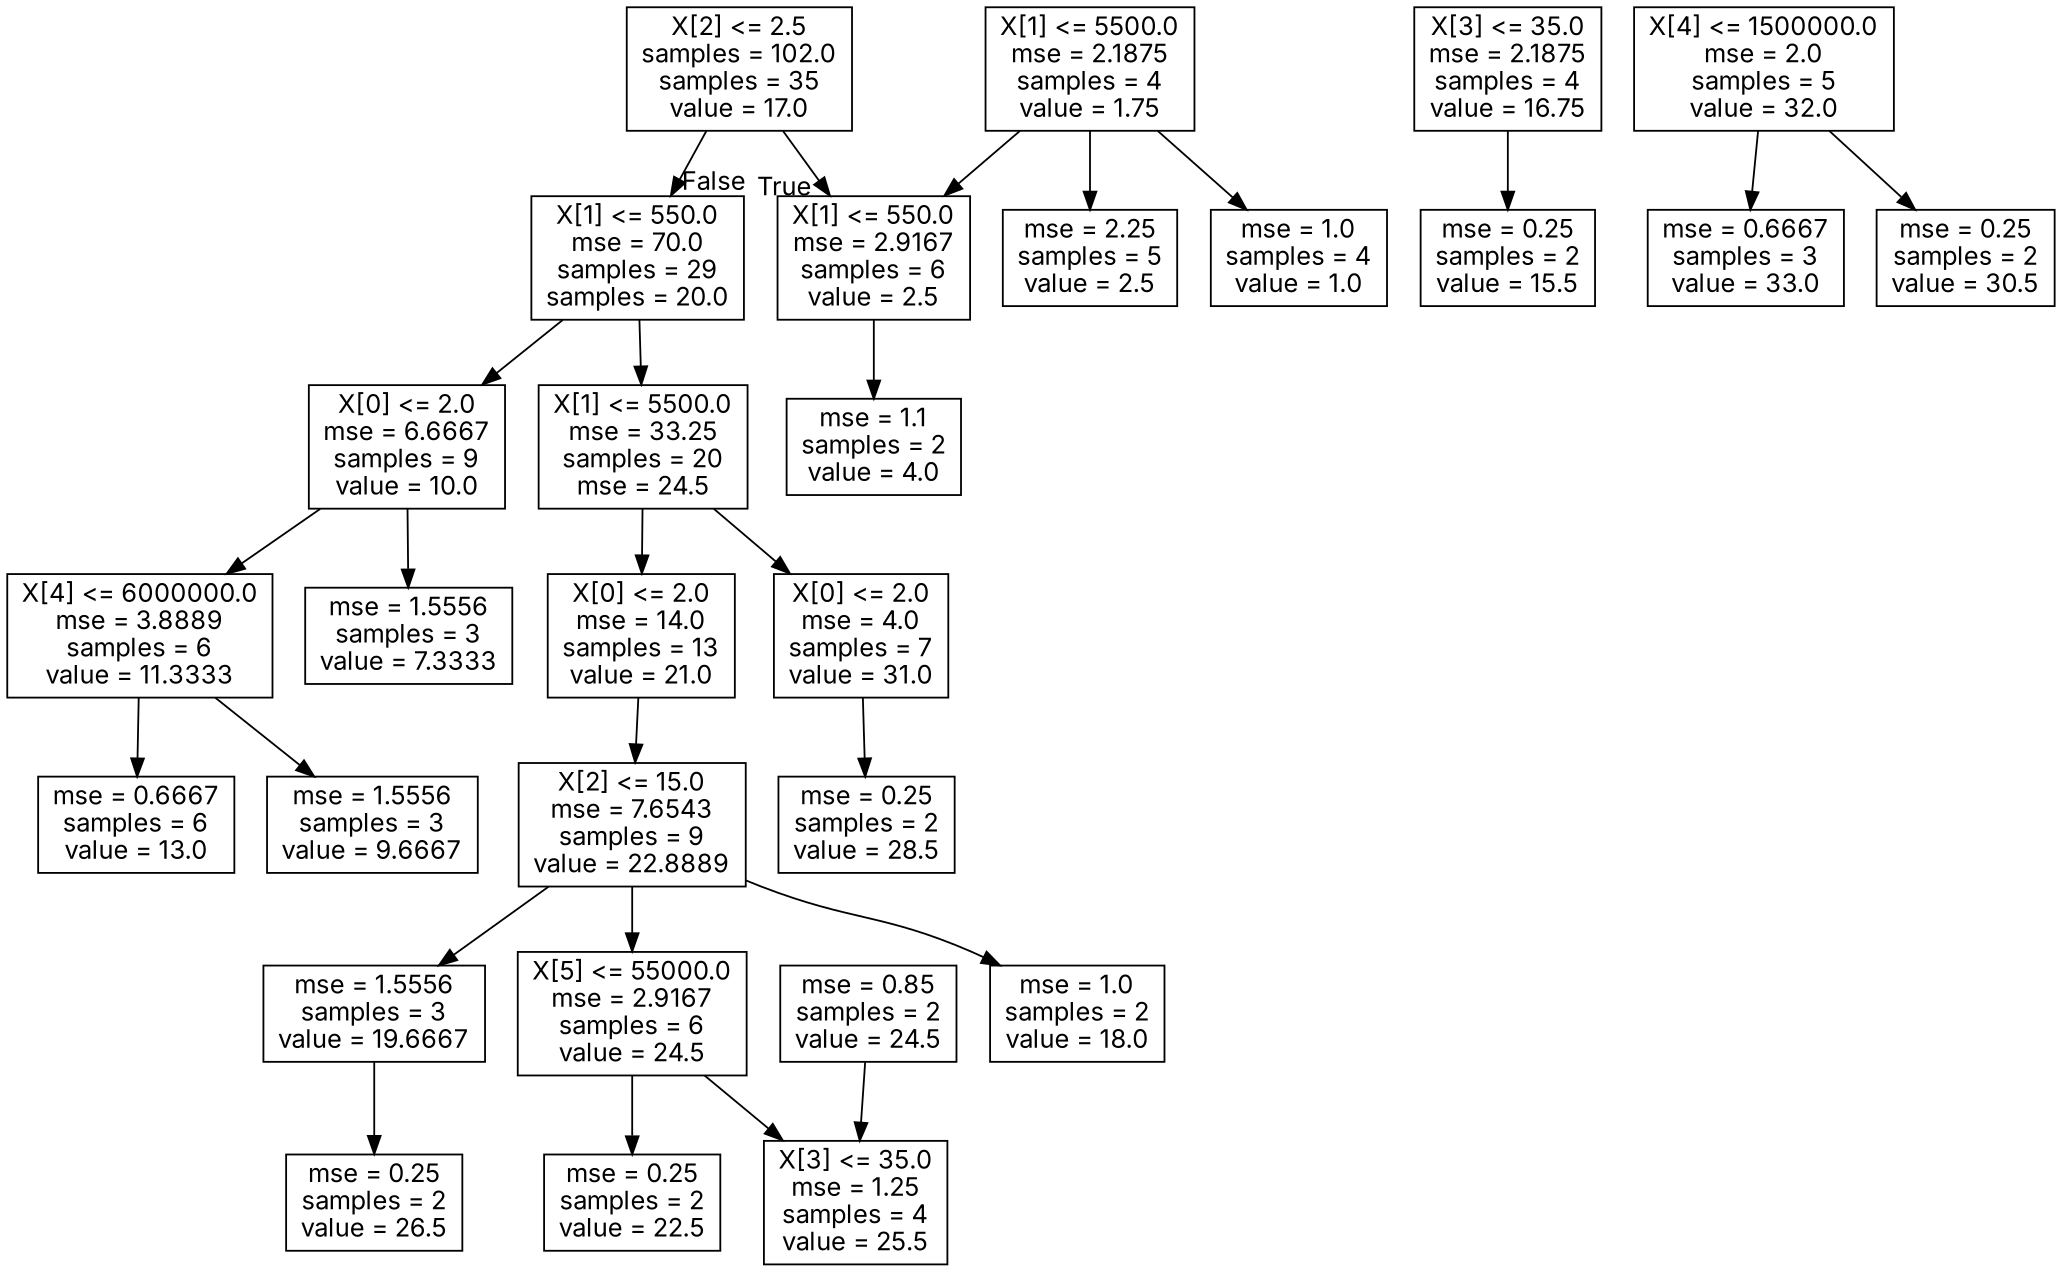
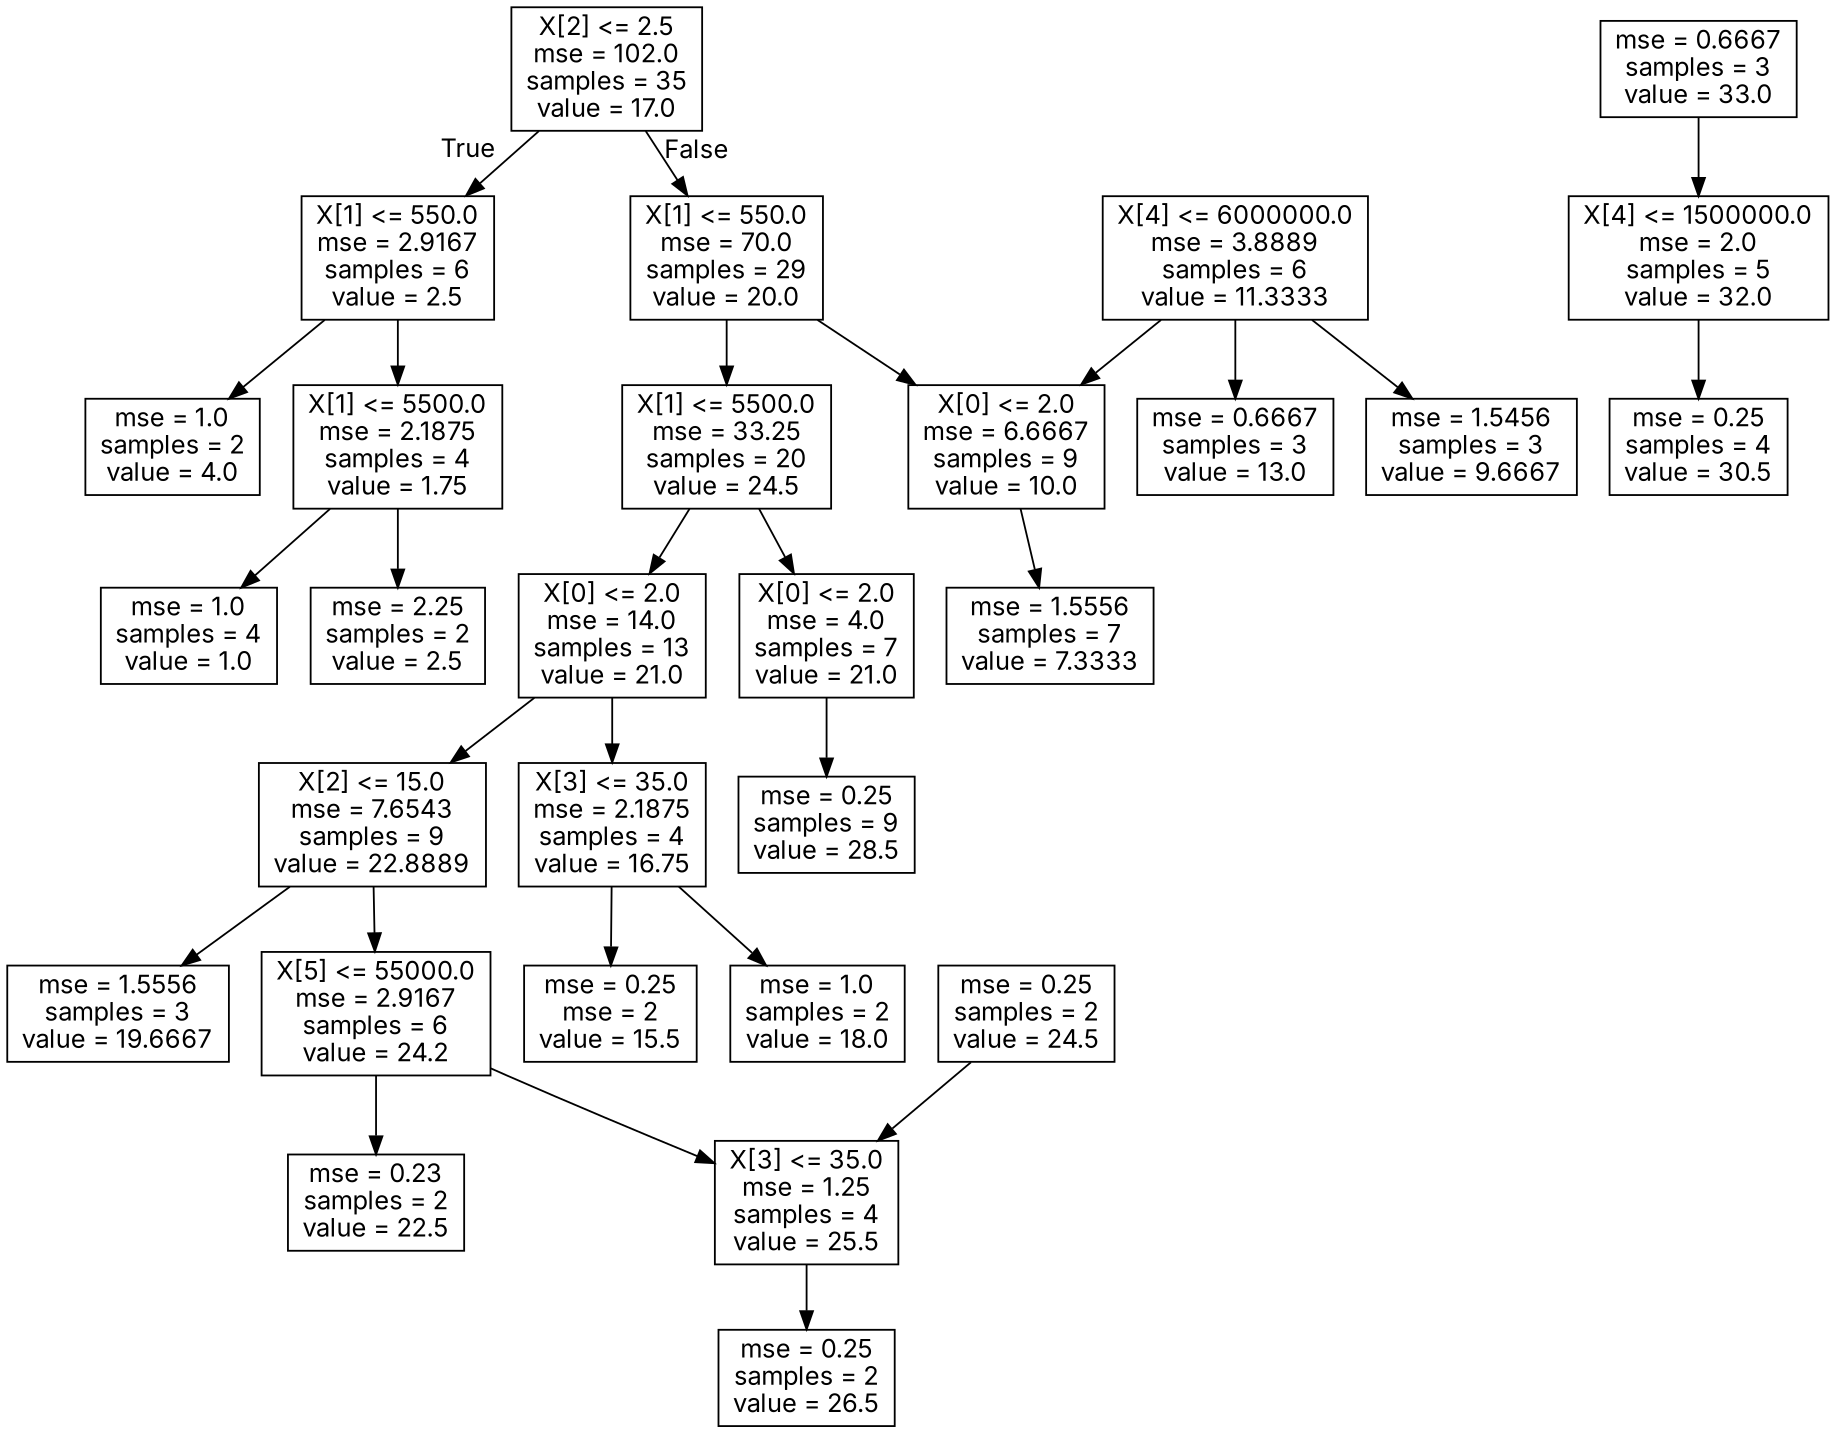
node "X[2] <= 2.5 samples = 102.0 samples = 35 value = 17.0": label "X[2] <= 2.5 samples = 102.0 samples = 35 value = 17.0" -> "X[2] <= 2.5 mse = 102.0 samples = 35 value = 17.0"
edge "X[1] <= 5500.0 mse = 2.1875 samples = 4 value = 1.75" -> "X[1] <= 550.0 mse = 2.9167 samples = 6 value = 2.5": reversed
edge "X[4] <= 1500000.0 mse = 2.0 samples = 5 value = 32.0" -> "mse = 0.6667 samples = 3 value = 33.0": reversed
node "X[1] <= 550.0 mse = 70.0 samples = 29 samples = 20.0": label "X[1] <= 550.0 mse = 70.0 samples = 29 samples = 20.0" -> "X[1] <= 550.0 mse = 70.0 samples = 29 value = 20.0"
node "mse = 2.25 samples = 5 value = 2.5": label "mse = 2.25 samples = 5 value = 2.5" -> "mse = 2.25 samples = 2 value = 2.5"
node "mse = 0.25 samples = 2 value = 15.5": label "mse = 0.25 samples = 2 value = 15.5" -> "mse = 0.25 mse = 2 value = 15.5"
node "mse = 0.25 samples = 2 value = 30.5": label "mse = 0.25 samples = 2 value = 30.5" -> "mse = 0.25 samples = 4 value = 30.5"
node "X[1] <= 5500.0 mse = 33.25 samples = 20 mse = 24.5": label "X[1] <= 5500.0 mse = 33.25 samples = 20 mse = 24.5" -> "X[1] <= 5500.0 mse = 33.25 samples = 20 value = 24.5"
node "mse = 1.1 samples = 2 value = 4.0": label "mse = 1.1 samples = 2 value = 4.0" -> "mse = 1.0 samples = 2 value = 4.0"
edge "X[0] <= 2.0 mse = 6.6667 samples = 9 value = 10.0" -> "X[4] <= 6000000.0 mse = 3.8889 samples = 6 value = 11.3333": reversed
node "mse = 1.5556 samples = 3 value = 7.3333": label "mse = 1.5556 samples = 3 value = 7.3333" -> "mse = 1.5556 samples = 7 value = 7.3333"
node "X[0] <= 2.0 mse = 4.0 samples = 7 value = 31.0": label "X[0] <= 2.0 mse = 4.0 samples = 7 value = 31.0" -> "X[0] <= 2.0 mse = 4.0 samples = 7 value = 21.0"
edge "X[0] <= 2.0 mse = 14.0 samples = 13 value = 21.0" -> "X[3] <= 35.0 mse = 2.1875 samples = 4 value = 16.75": added
node "mse = 0.6667 samples = 6 value = 13.0": label "mse = 0.6667 samples = 6 value = 13.0" -> "mse = 0.6667 samples = 3 value = 13.0"
node "mse = 1.5556 samples = 3 value = 9.6667": label "mse = 1.5556 samples = 3 value = 9.6667" -> "mse = 1.5456 samples = 3 value = 9.6667"
node "mse = 0.25 samples = 2 value = 28.5": label "mse = 0.25 samples = 2 value = 28.5" -> "mse = 0.25 samples = 9 value = 28.5"
edge "X[2] <= 15.0 mse = 7.6543 samples = 9 value = 22.8889" -> "mse = 1.0 samples = 2 value = 18.0": now "X[3] <= 35.0 mse = 2.1875 samples = 4 value = 16.75" -> "mse = 1.0 samples = 2 value = 18.0"
node "X[5] <= 55000.0 mse = 2.9167 samples = 6 value = 24.5": label "X[5] <= 55000.0 mse = 2.9167 samples = 6 value = 24.5" -> "X[5] <= 55000.0 mse = 2.9167 samples = 6 value = 24.2"
node "mse = 0.85 samples = 2 value = 24.5": label "mse = 0.85 samples = 2 value = 24.5" -> "mse = 0.25 samples = 2 value = 24.5"
edge "mse = 1.5556 samples = 3 value = 19.6667" -> "mse = 0.25 samples = 2 value = 26.5": now "X[3] <= 35.0 mse = 1.25 samples = 4 value = 25.5" -> "mse = 0.25 samples = 2 value = 26.5"
node "mse = 0.25 samples = 2 value = 22.5": label "mse = 0.25 samples = 2 value = 22.5" -> "mse = 0.23 samples = 2 value = 22.5"
